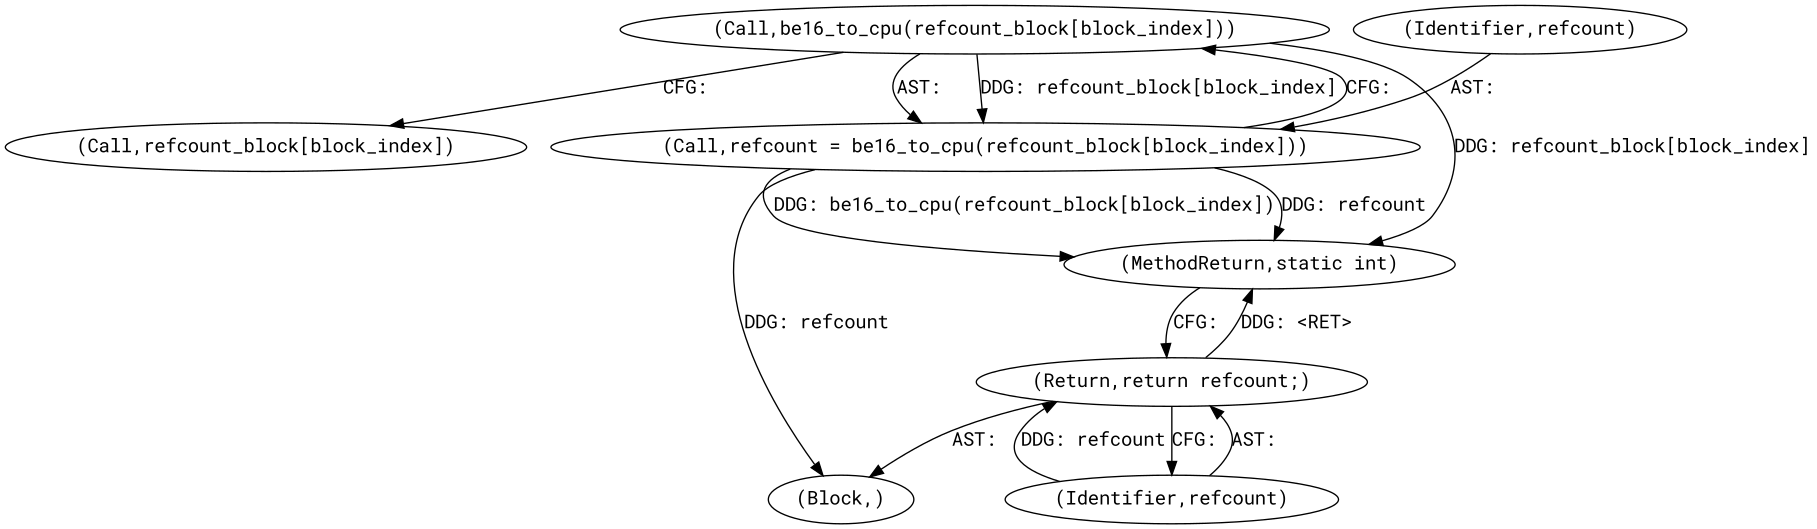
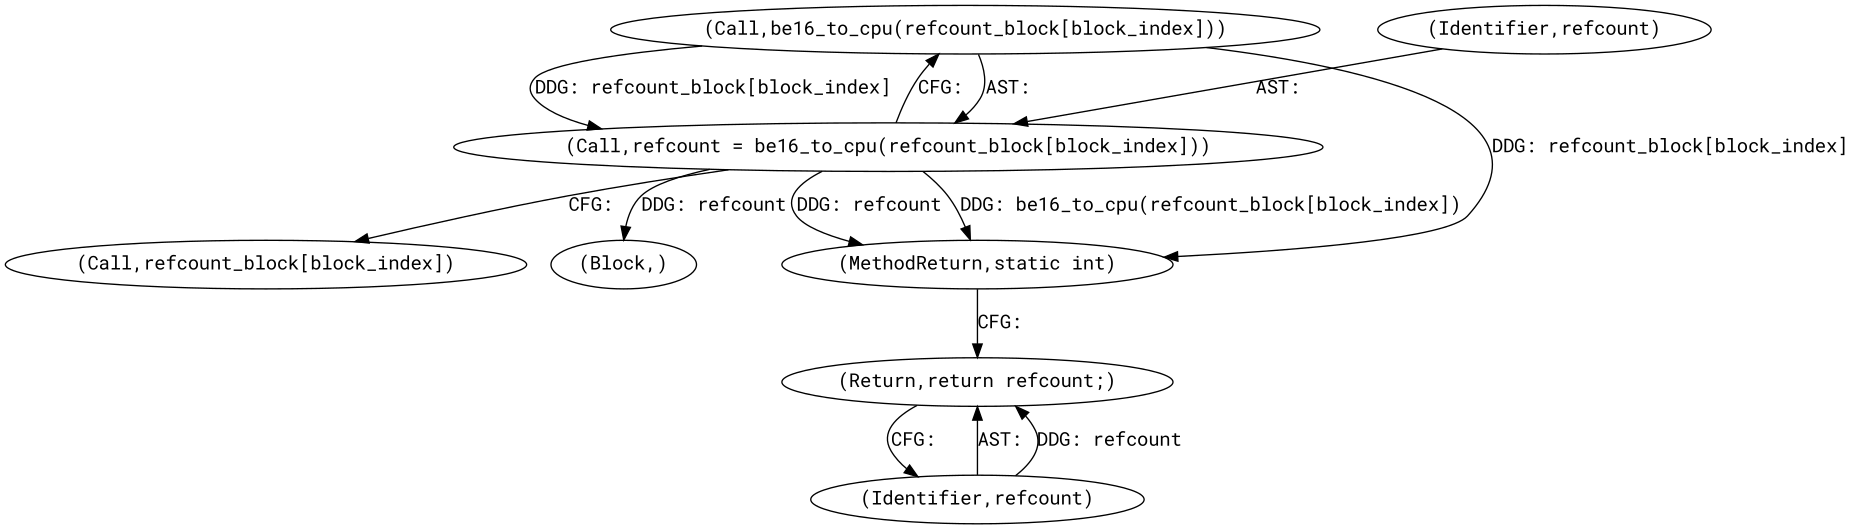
edge "(Call,be16_to_cpu(refcount_block[block_index]))" -> "(Call,refcount_block[block_index])": now "(Call,refcount = be16_to_cpu(refcount_block[block_index]))" -> "(Call,refcount_block[block_index])"
edge "(Return,return refcount;)" -> "(MethodReturn,static int)": removed, label "DDG: <RET>"
edge "(Return,return refcount;)" -> "(Block,)": removed, label "AST:"
